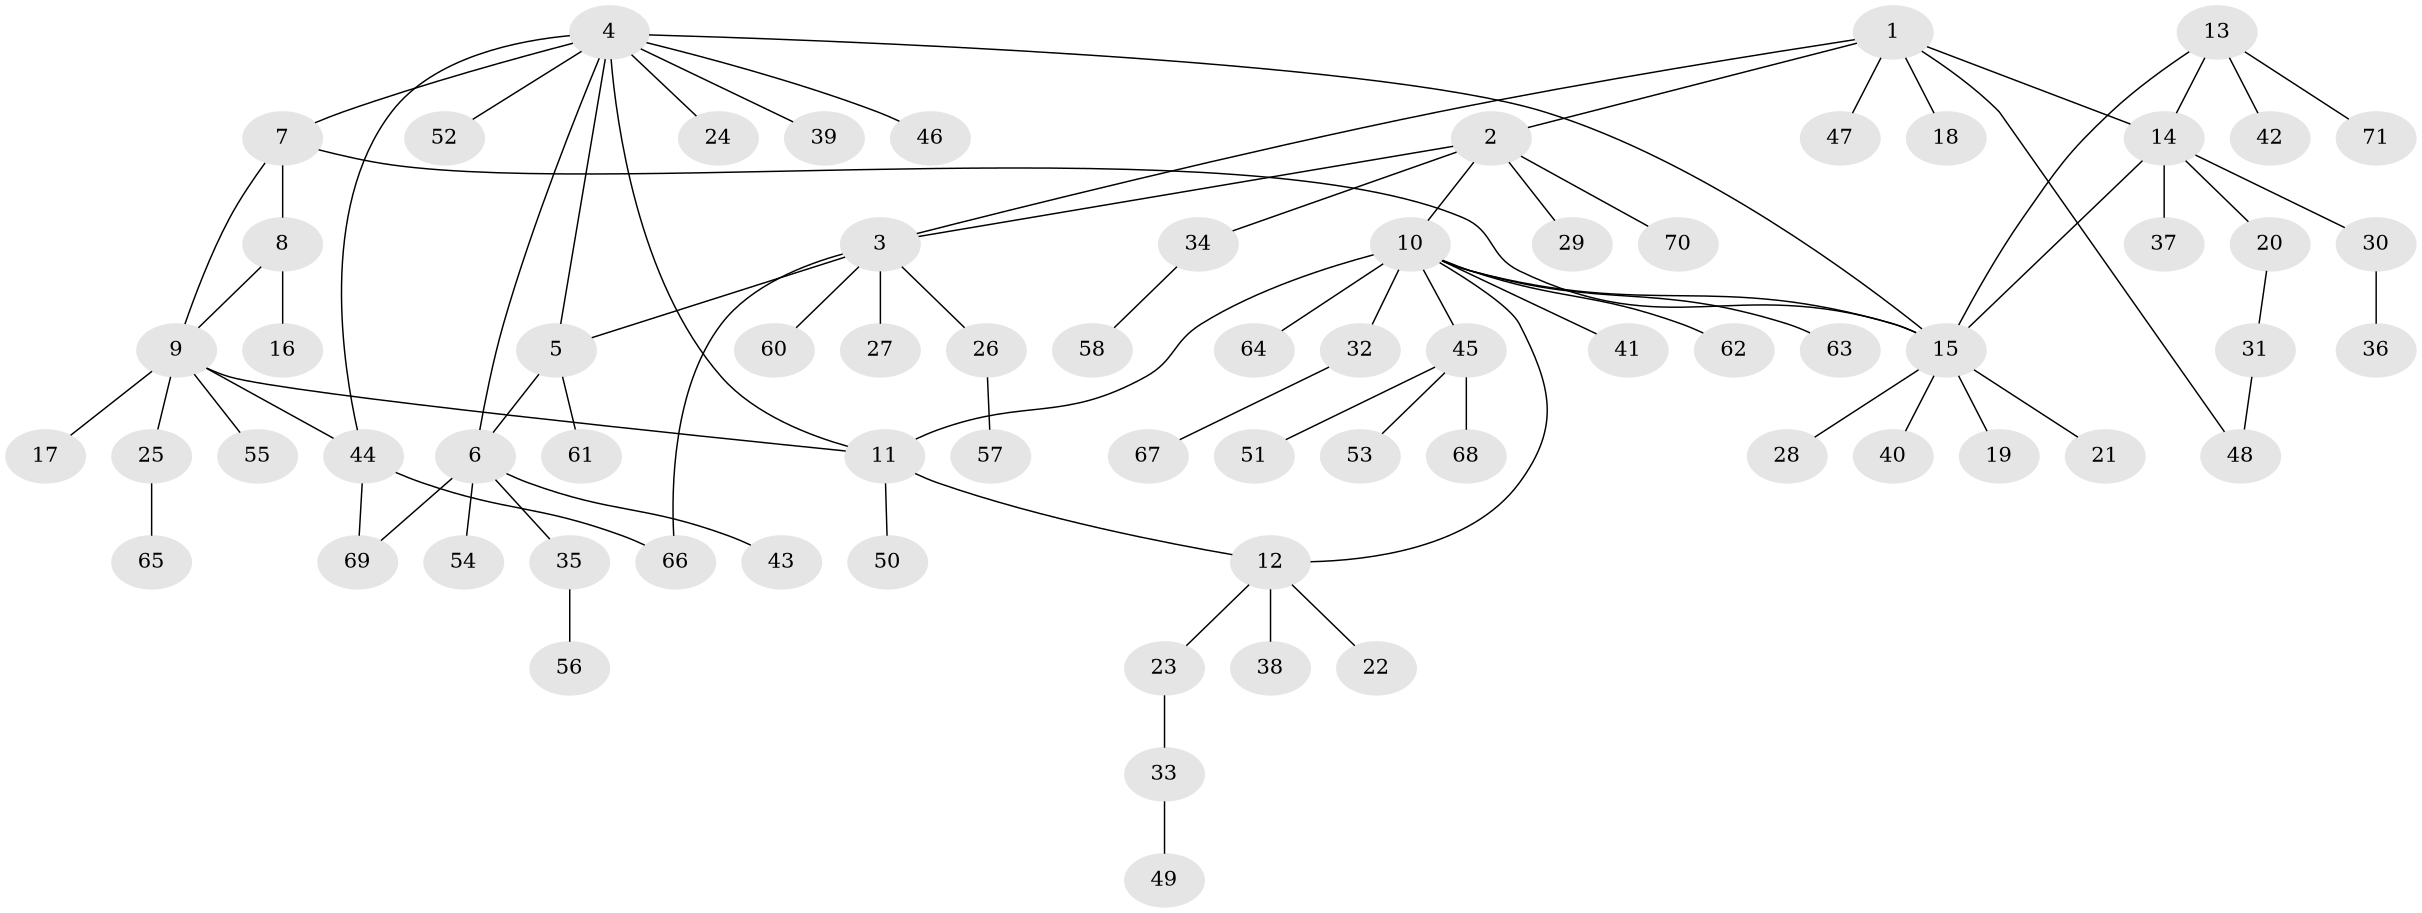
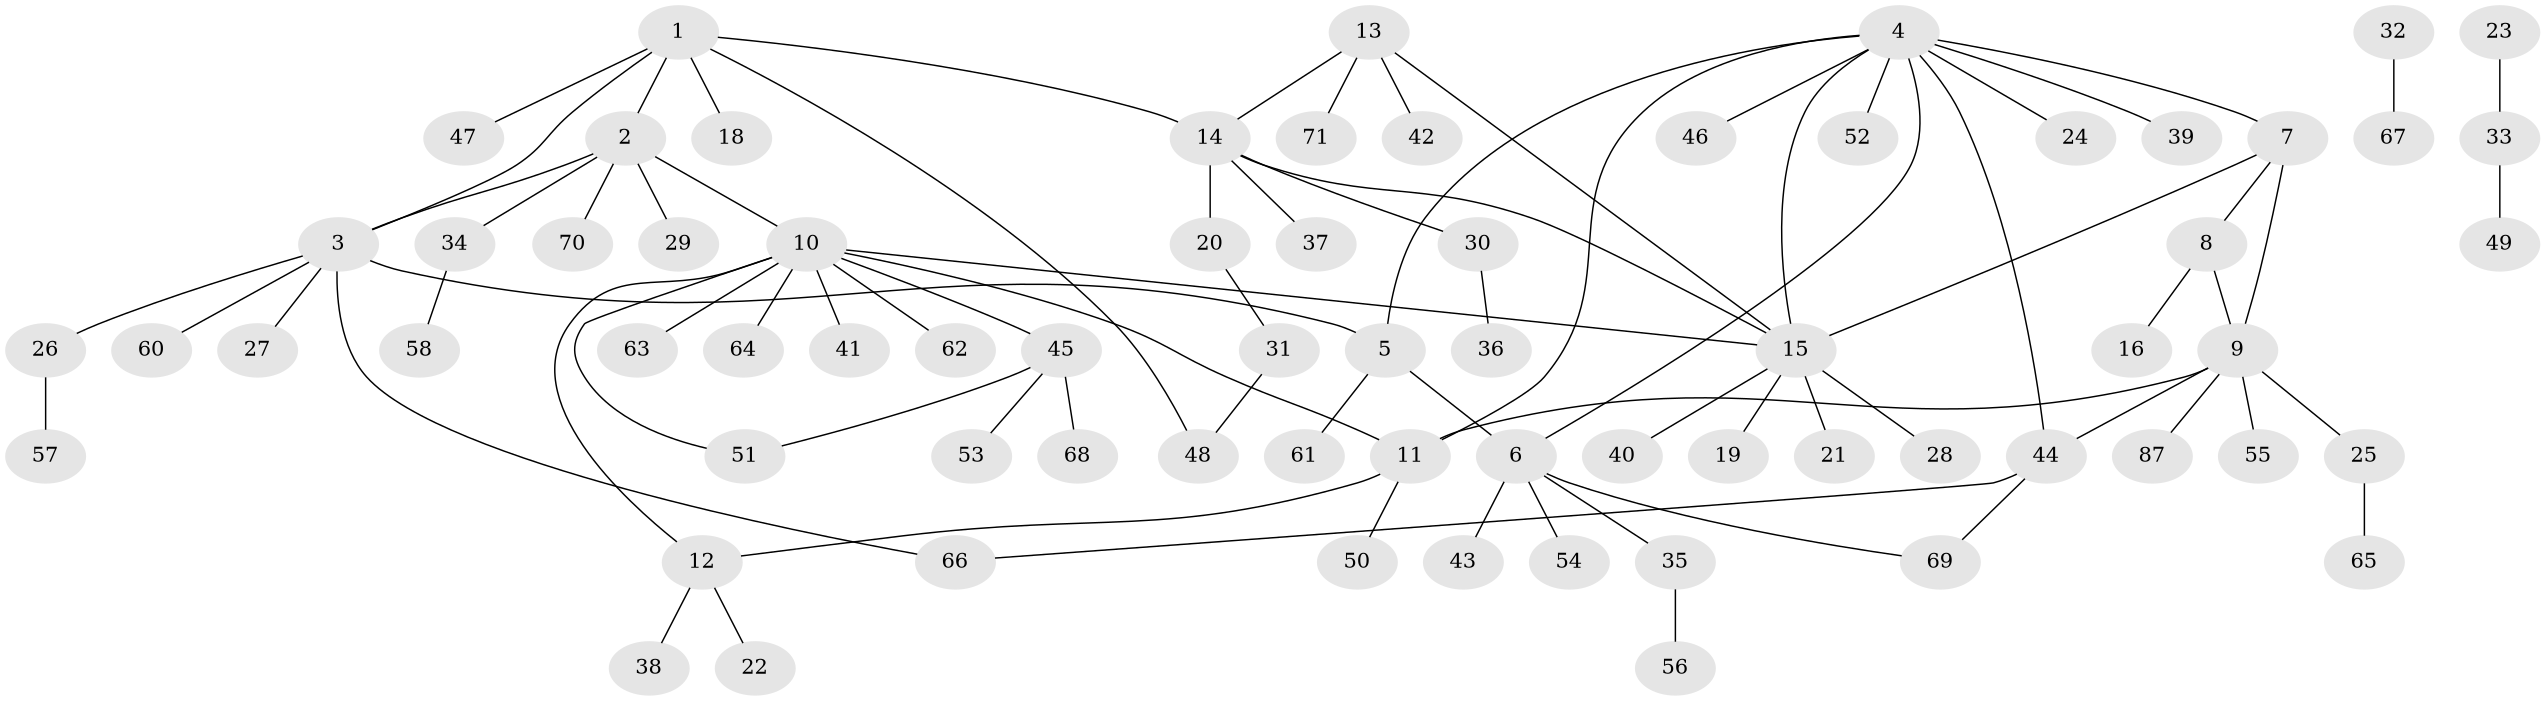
edge "10" -- "32": now "10" -- "51"
node "17": label "17" -> "87"
edge "12" -- "23": removed
